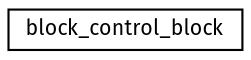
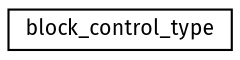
node "block_control_block": label "block_control_block" -> "block_control_type"
